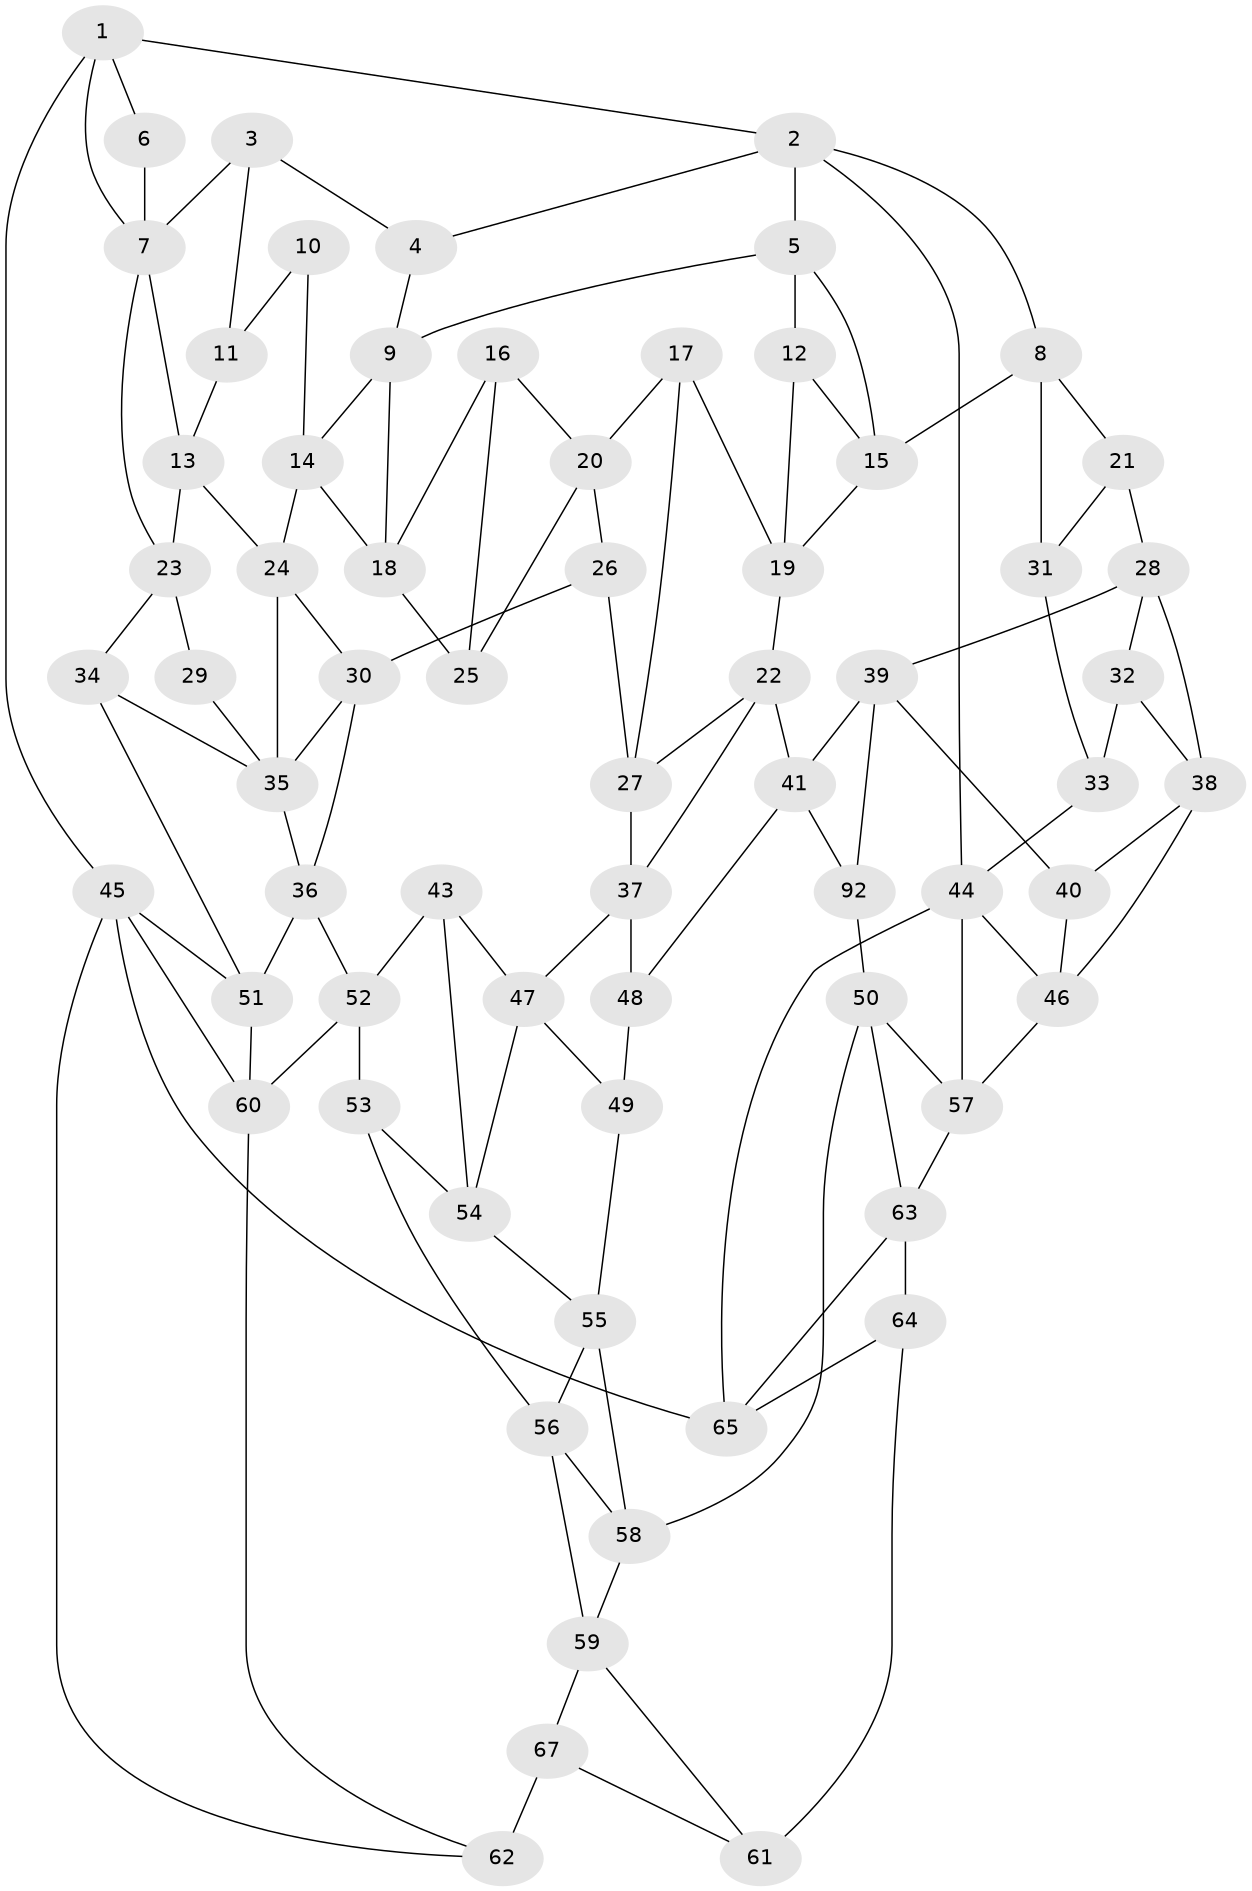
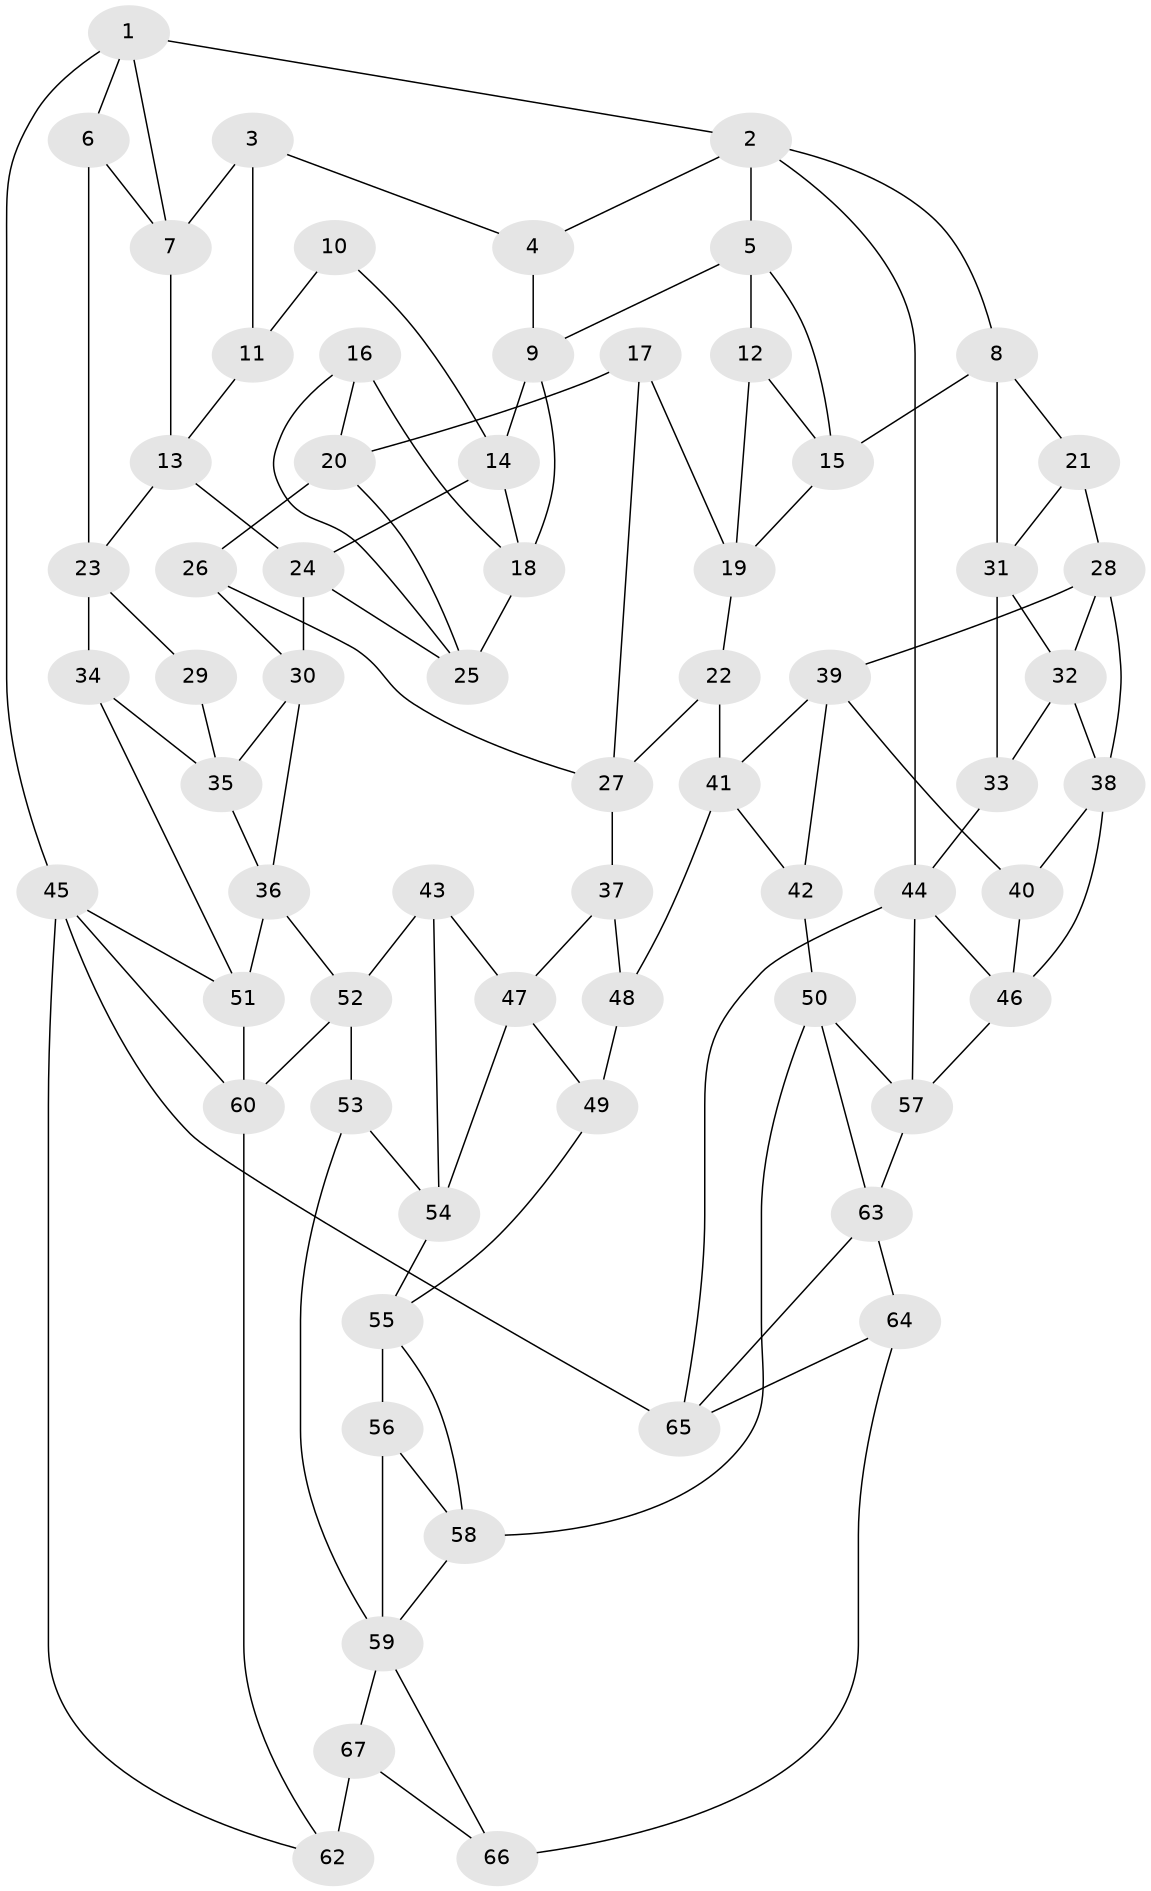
edge "7" -- "23": now "6" -- "23"
edge "31" -- "32": added
edge "24" -- "35": now "24" -- "25"
edge "22" -- "37": removed
node "92": label "92" -> "42"
edge "53" -- "56": now "53" -- "59"
node "61": label "61" -> "66"
